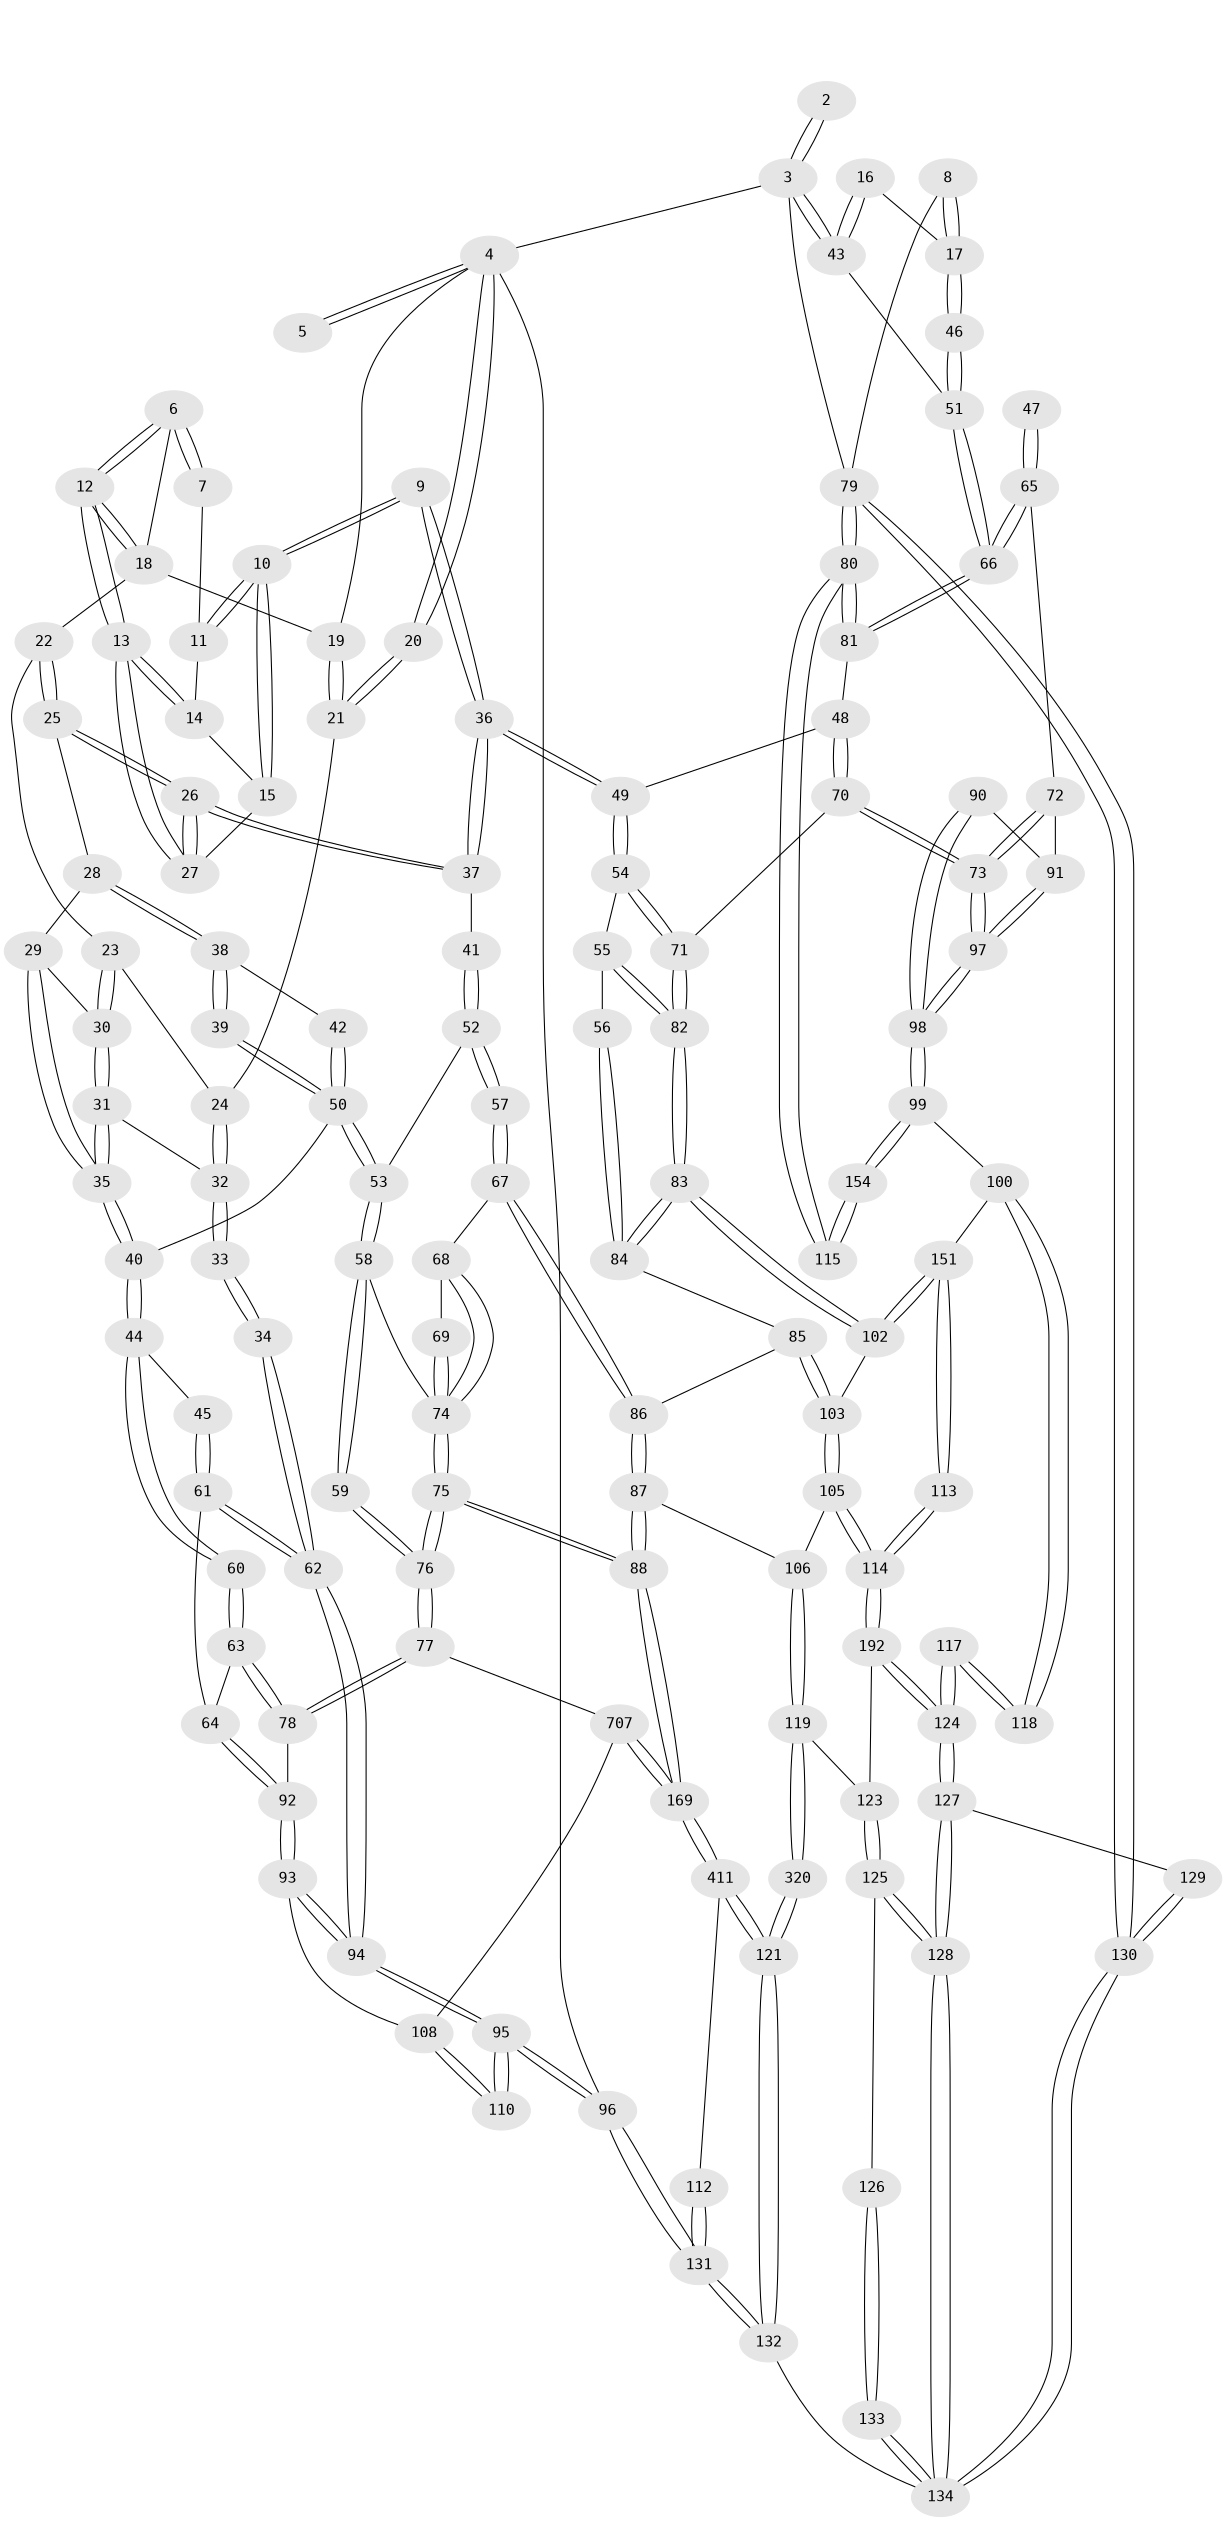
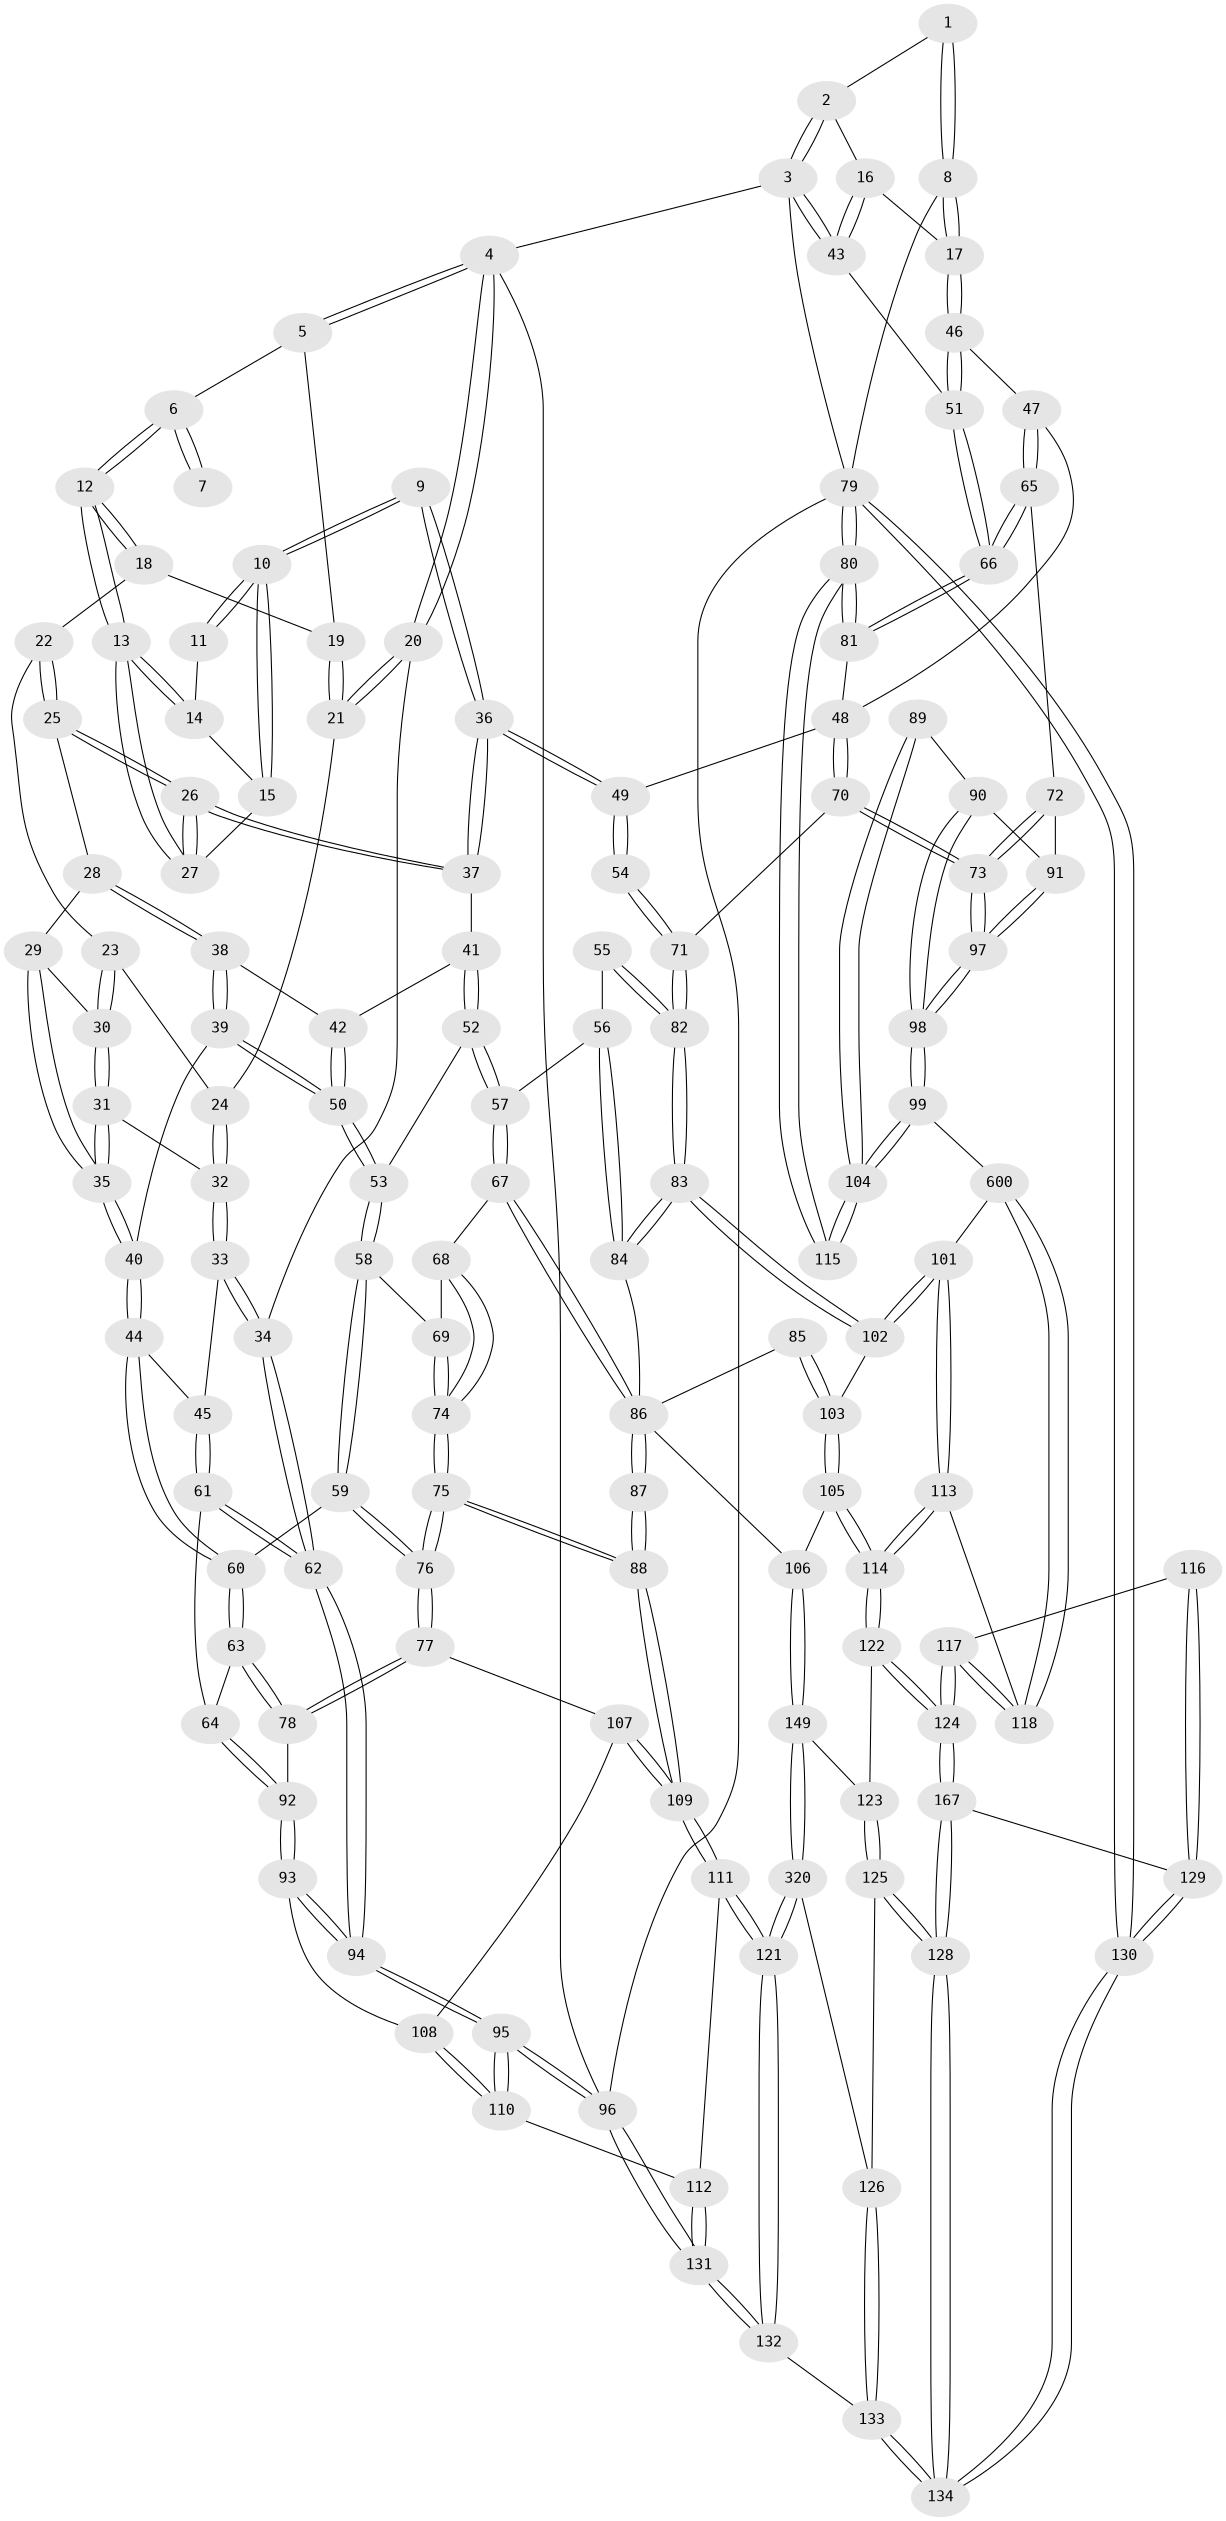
node "1": added
edge "2" -- "16": added
edge "46" -- "47": added
edge "4" -- "19": now "5" -- "19"
edge "6" -- "18": now "6" -- "5"
edge "7" -- "11": removed
edge "47" -- "48": added
node "89": added
edge "54" -- "55": removed
edge "41" -- "42": added
edge "20" -- "34": added
edge "56" -- "57": added
node "154": label "154" -> "104"
node "100": label "100" -> "600"
edge "50" -- "40": now "39" -- "40"
node "151": label "151" -> "101"
edge "79" -- "96": added
edge "84" -- "85": now "84" -- "86"
edge "33" -- "45": added
edge "58" -- "74": now "58" -- "69"
edge "59" -- "60": added
edge "87" -- "106": now "86" -- "106"
node "116": added
edge "113" -- "118": added
node "192": label "192" -> "122"
node "707": label "707" -> "107"
node "119": label "119" -> "149"
node "169": label "169" -> "109"
node "127": label "127" -> "167"
node "411": label "411" -> "111"
edge "320" -- "126": added
edge "110" -- "112": added
edge "132" -- "134": now "132" -- "133"
